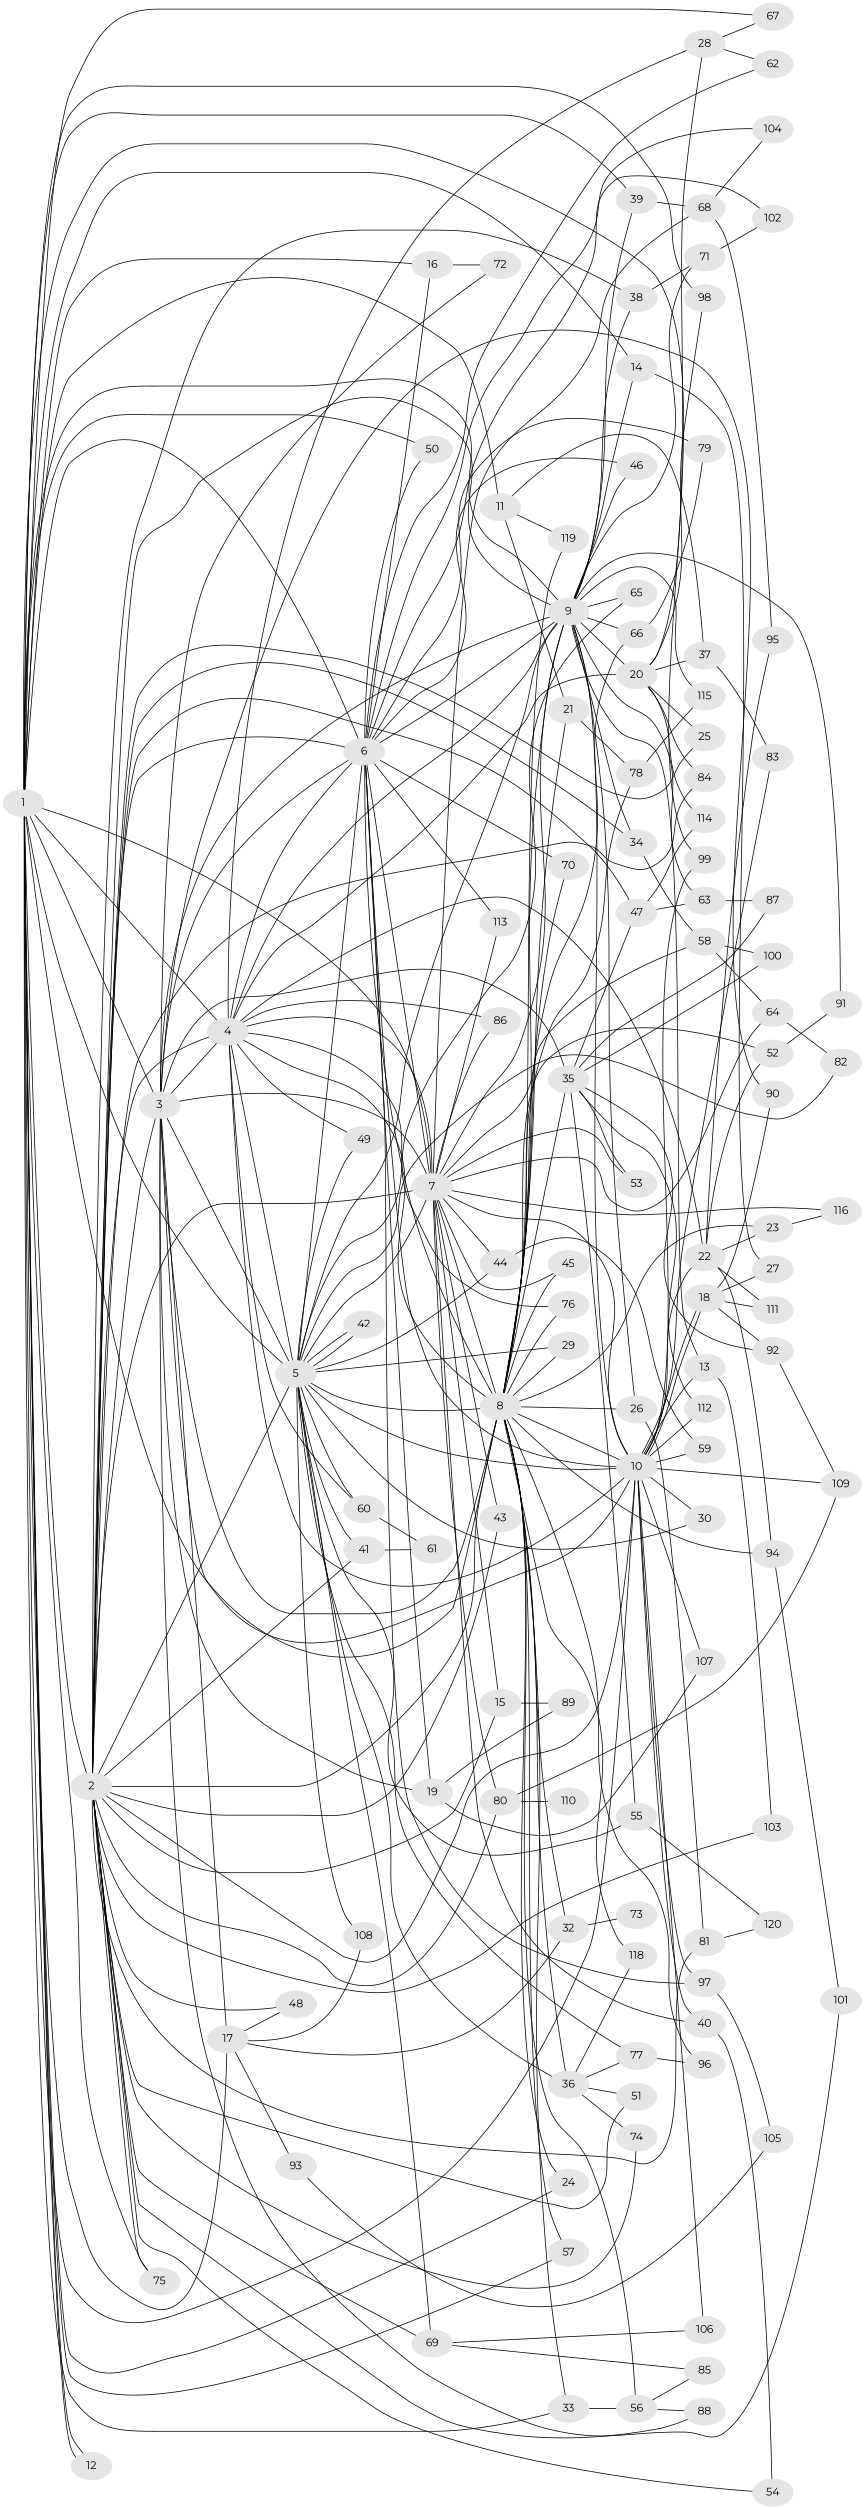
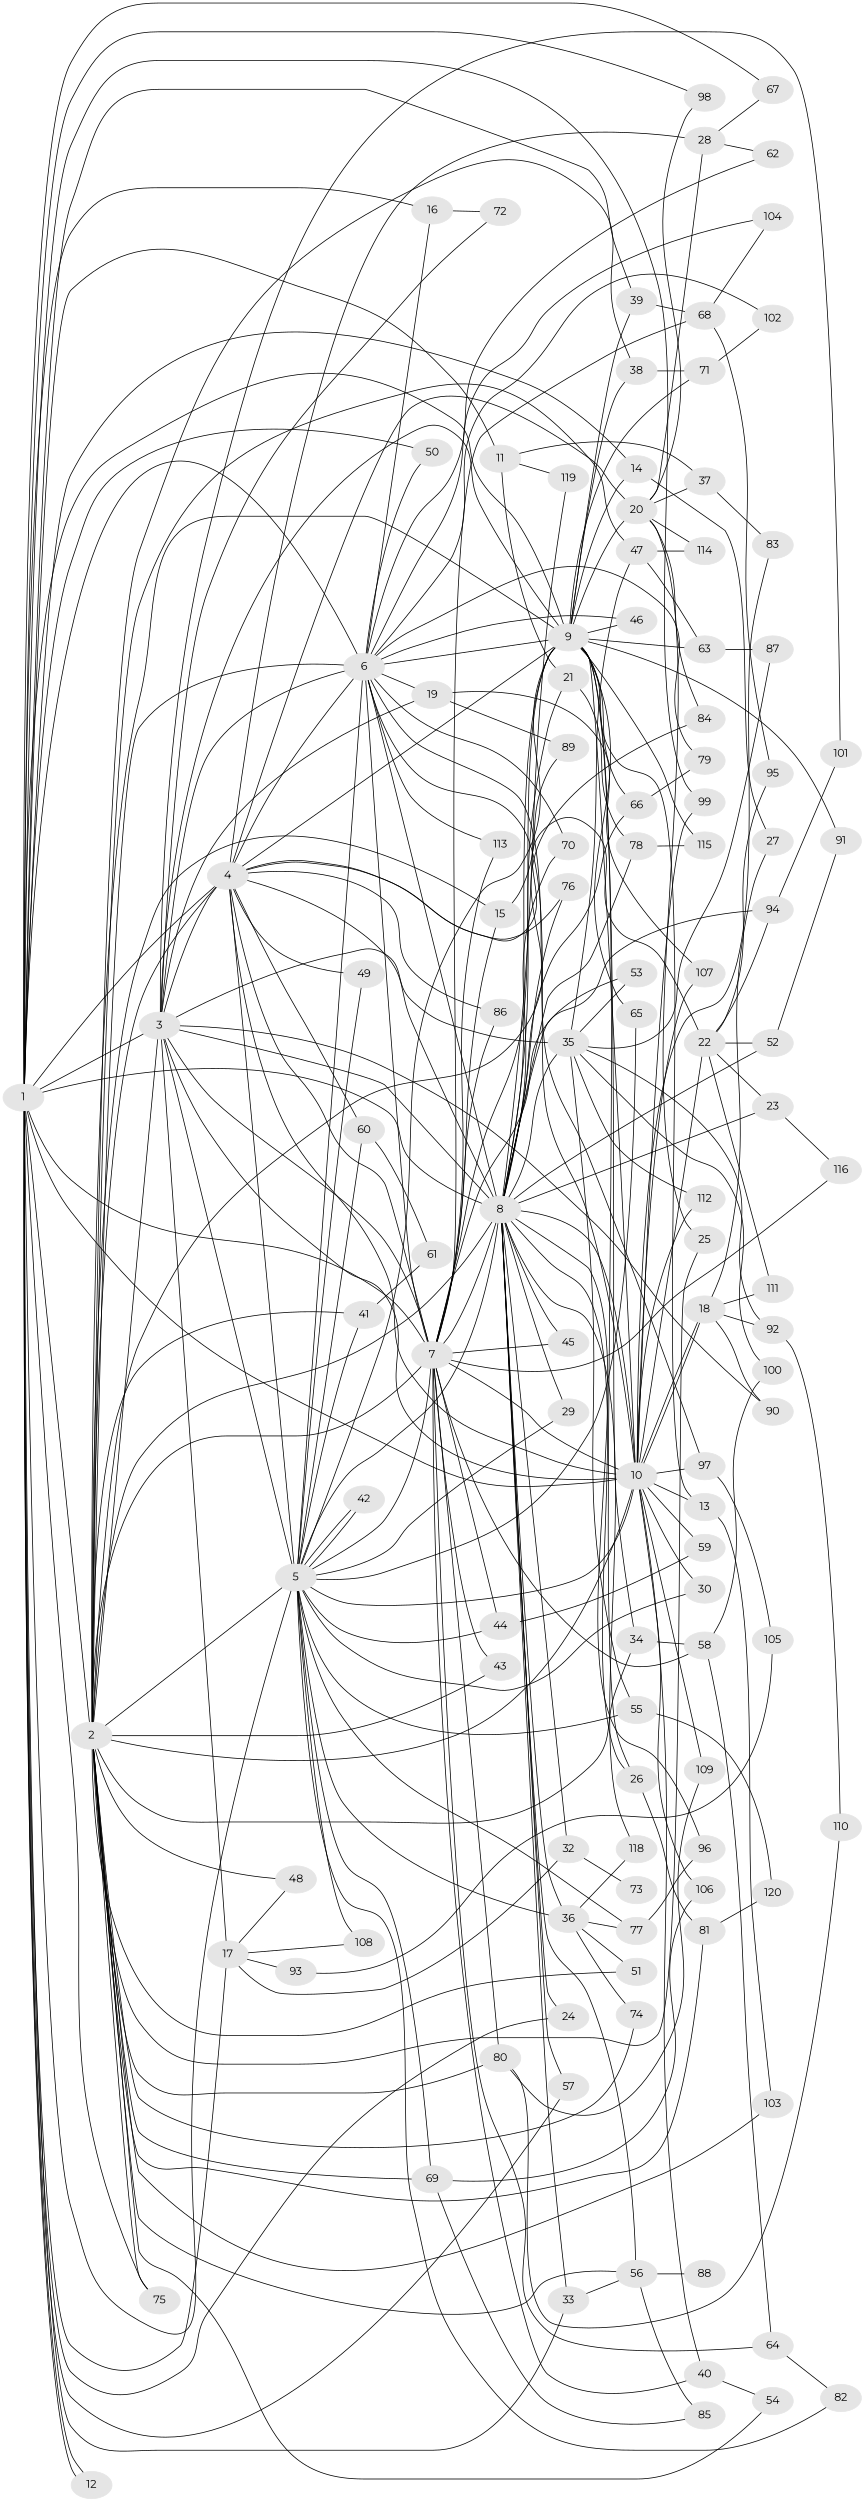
edge "92" -- "109": now "92" -- "110"
edge "2" -- "88": now "2" -- "56"
